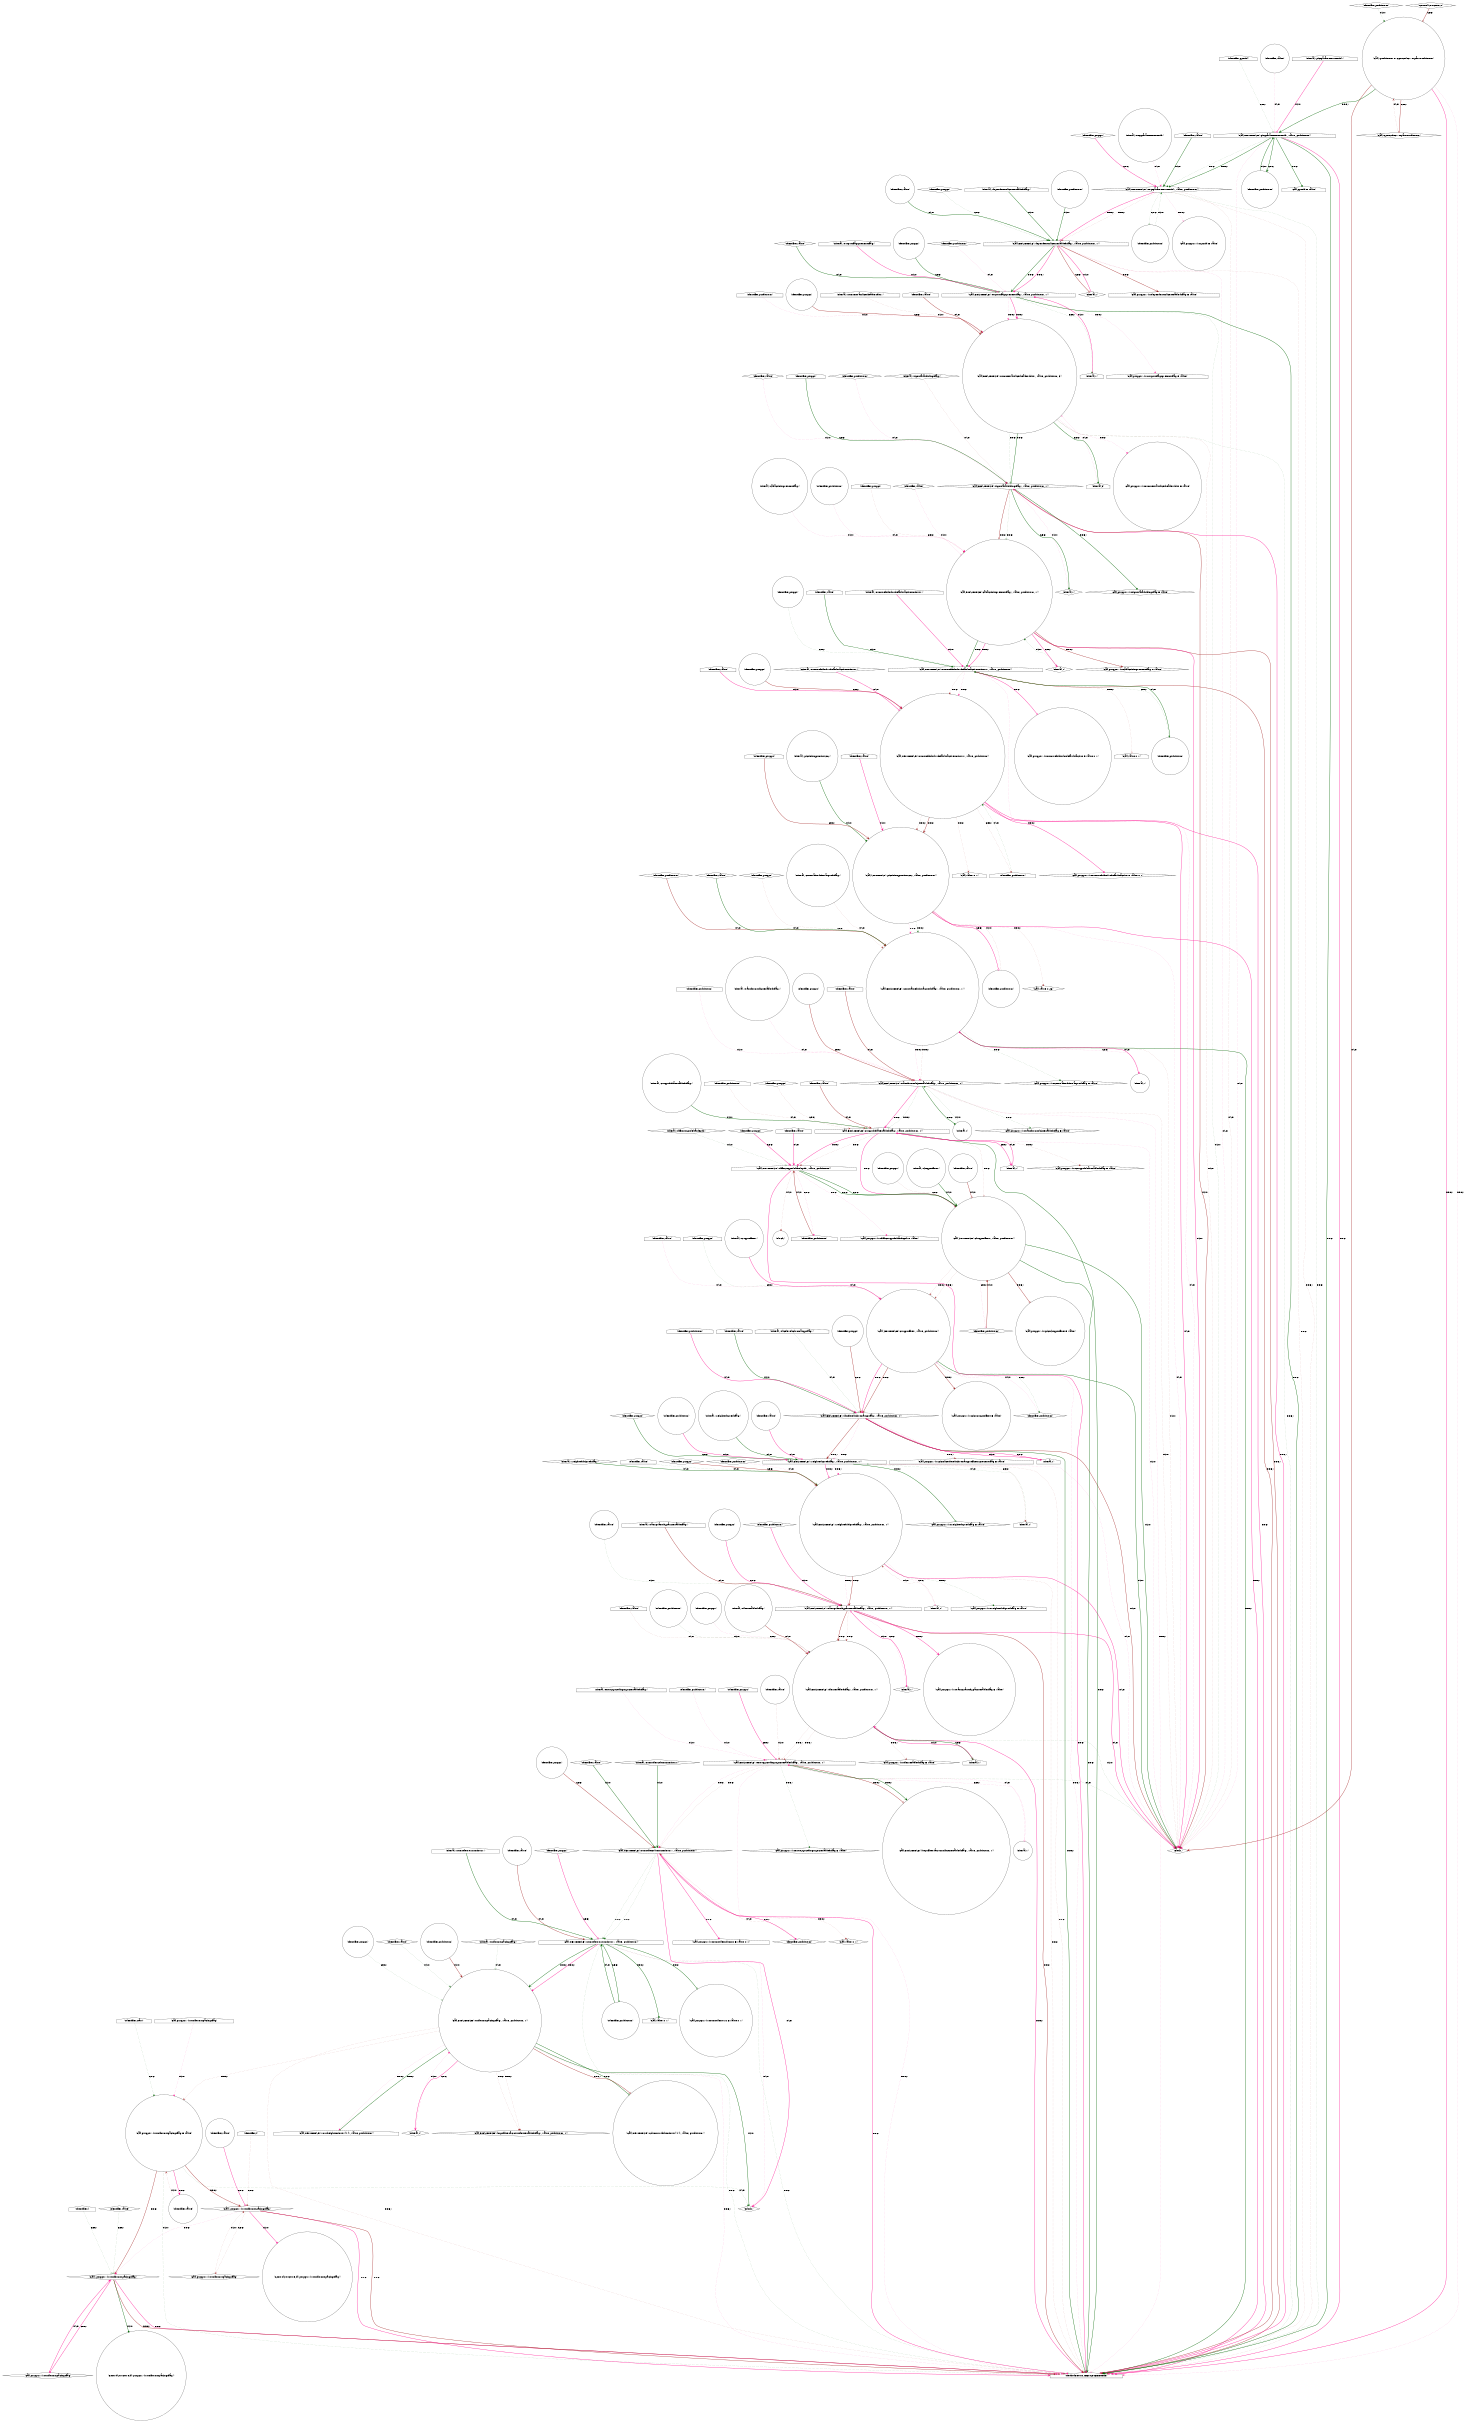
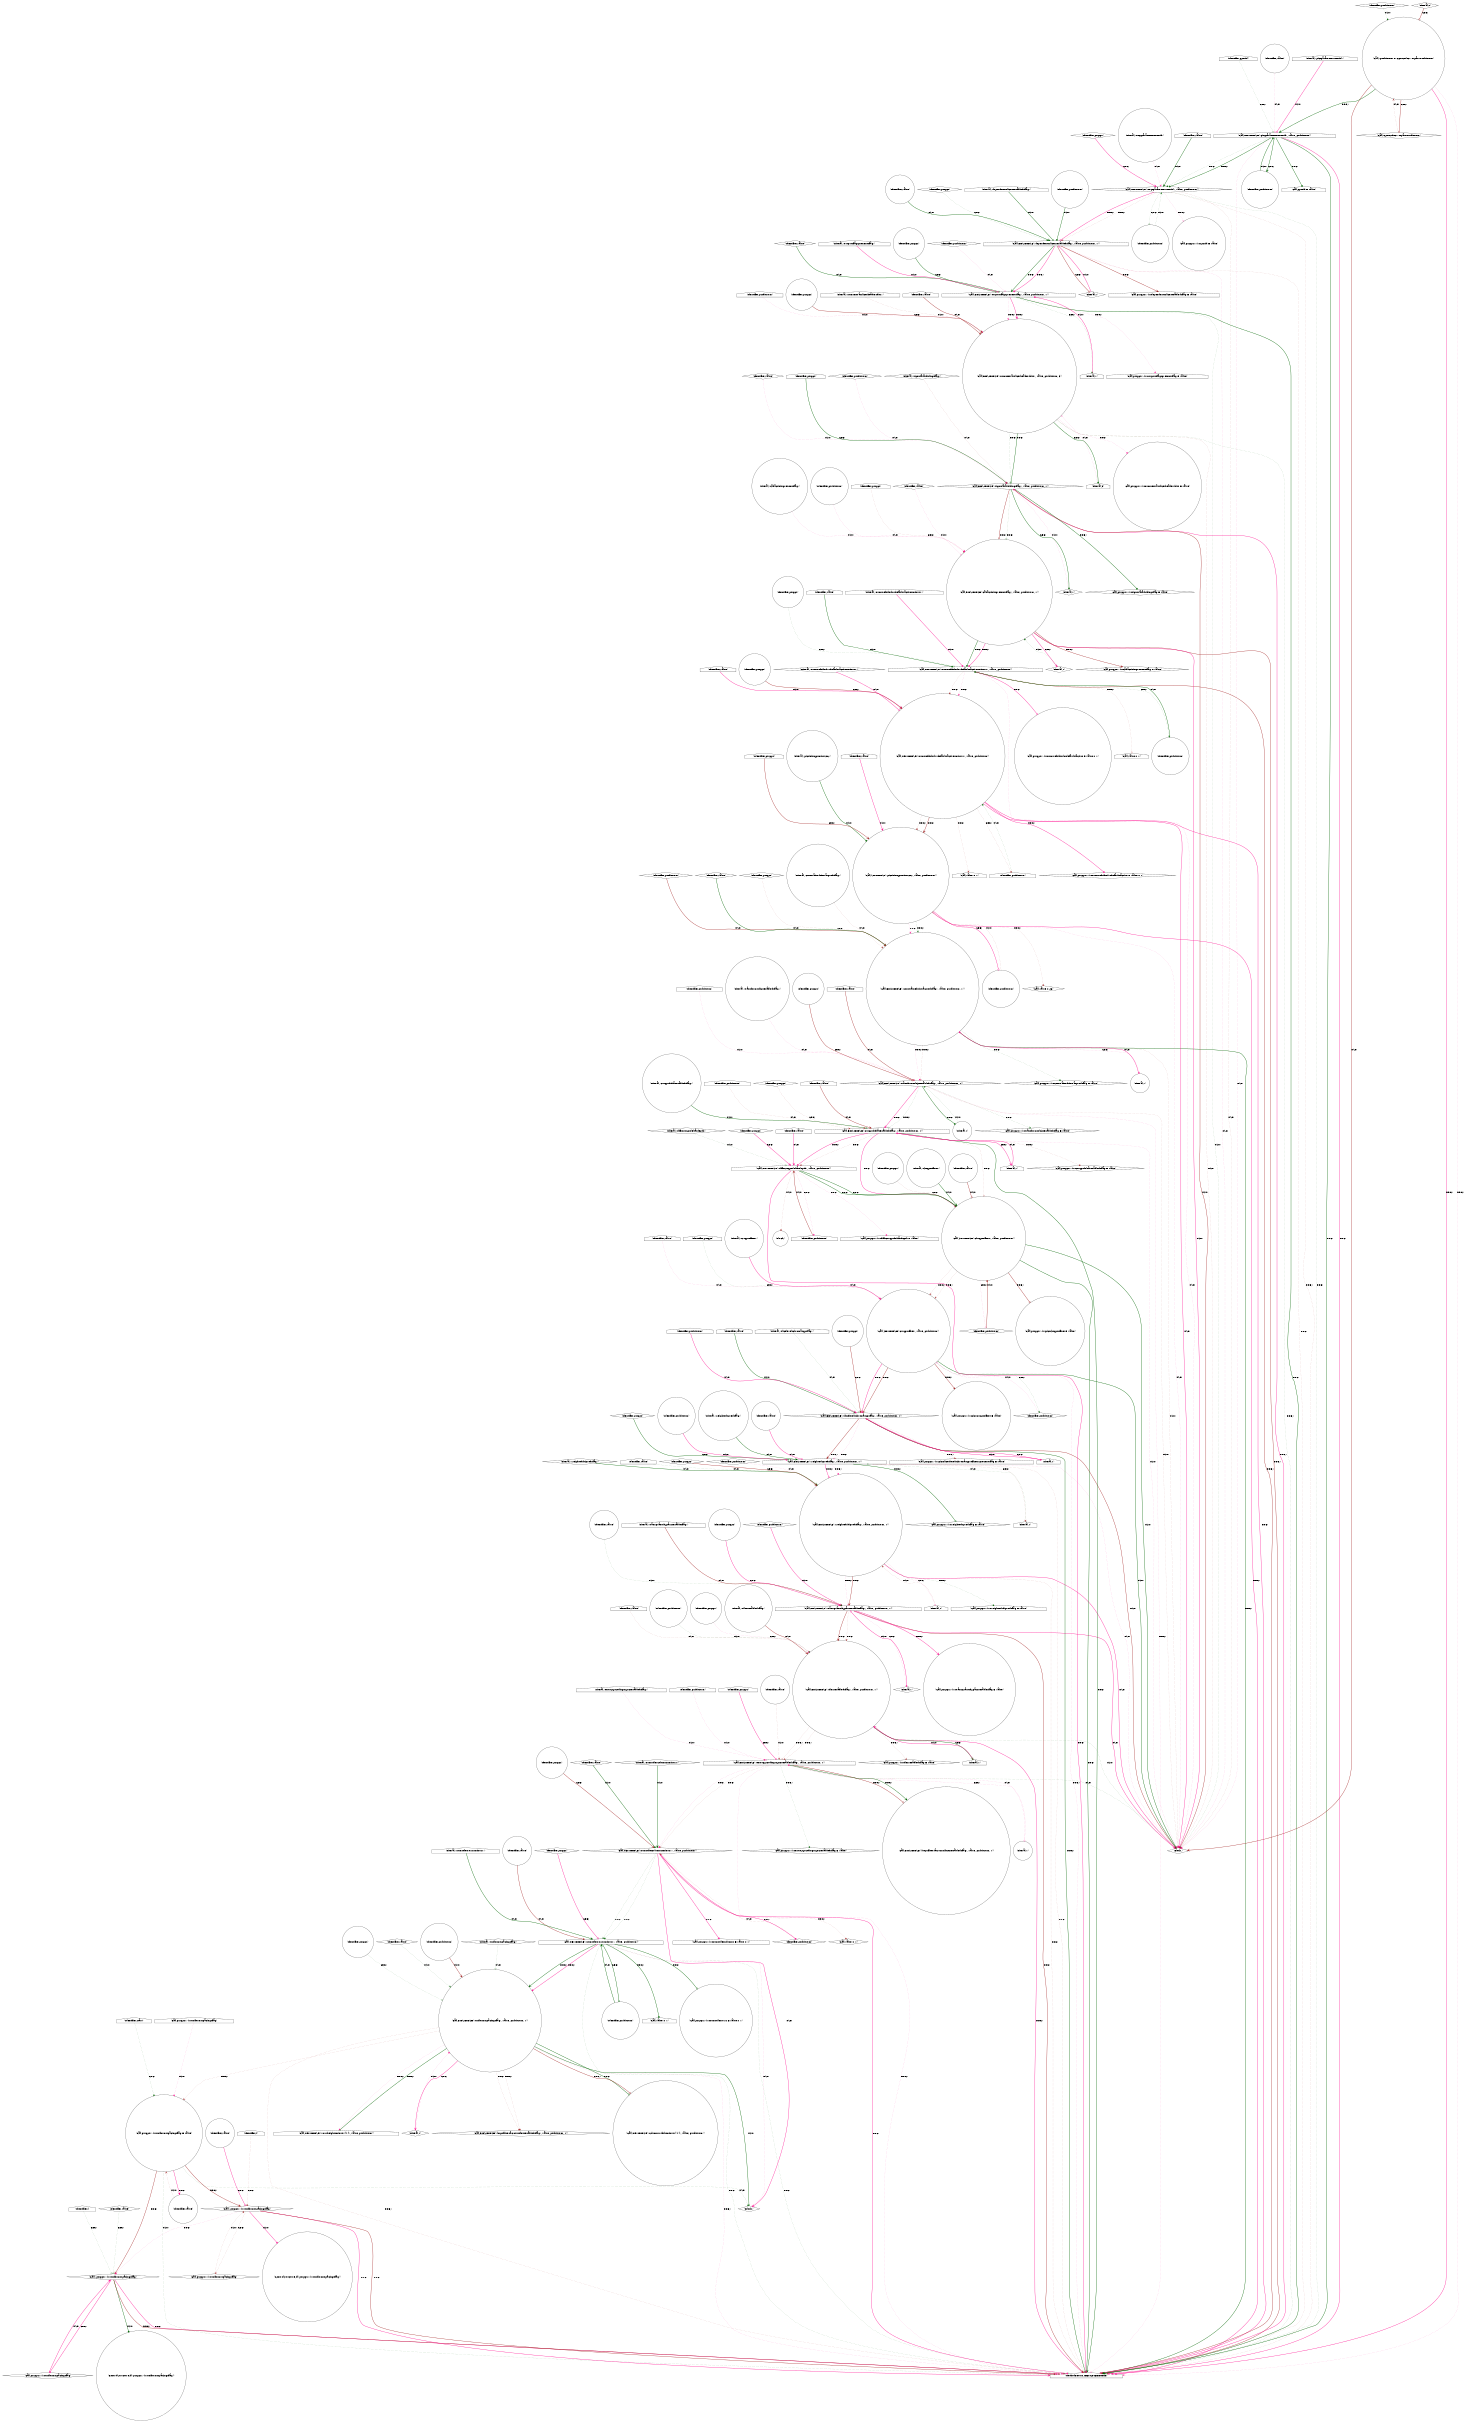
node "(ControlStructure,0)": label "(ControlStructure,0)" -> "(Literal,0)"
